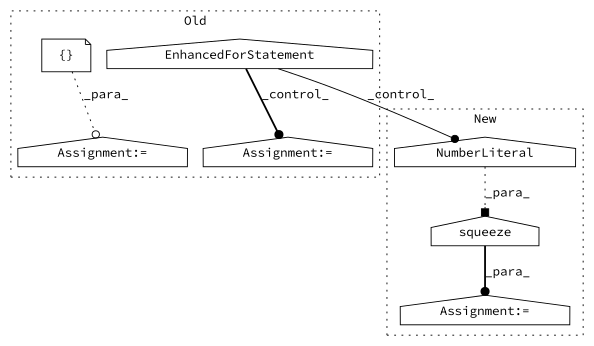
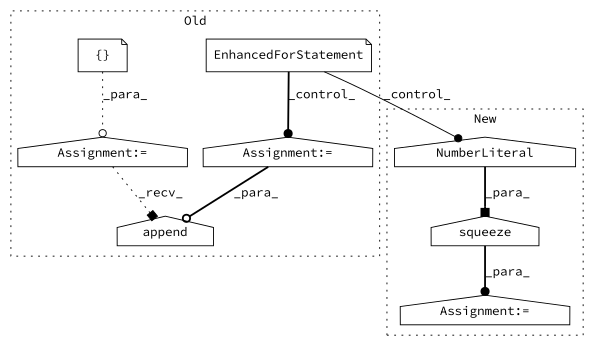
node "EnhancedForStatement": shape house -> note
edge "NumberLiteral" -> "squeeze": style dotted -> bold
node "append": added
